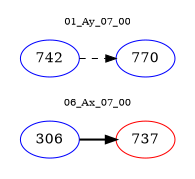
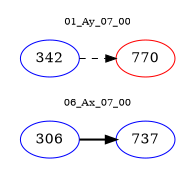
node "742": label "742" -> "342"
node "770": color blue -> red
node "737": color red -> blue
